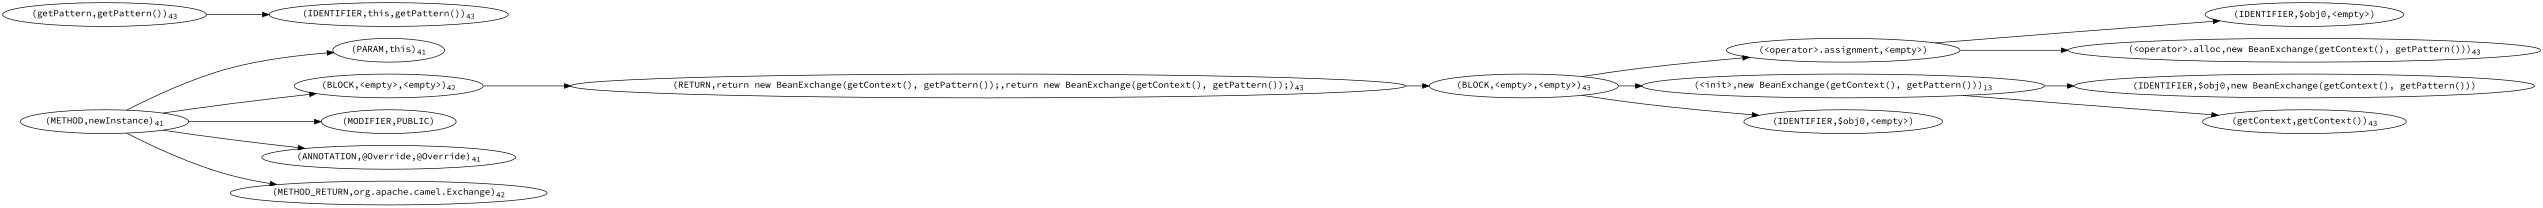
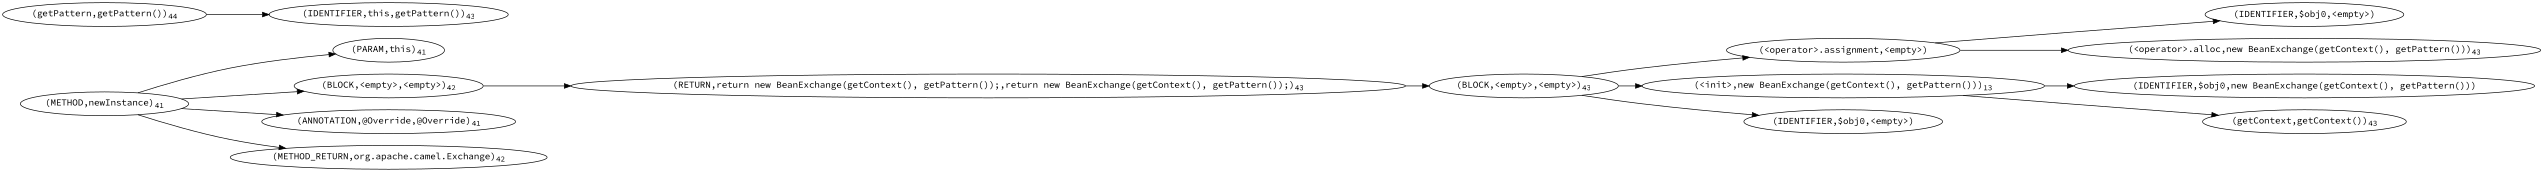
node "(getPattern,getPattern())": text "43" -> "44"
node "(MODIFIER,PUBLIC)": removed
